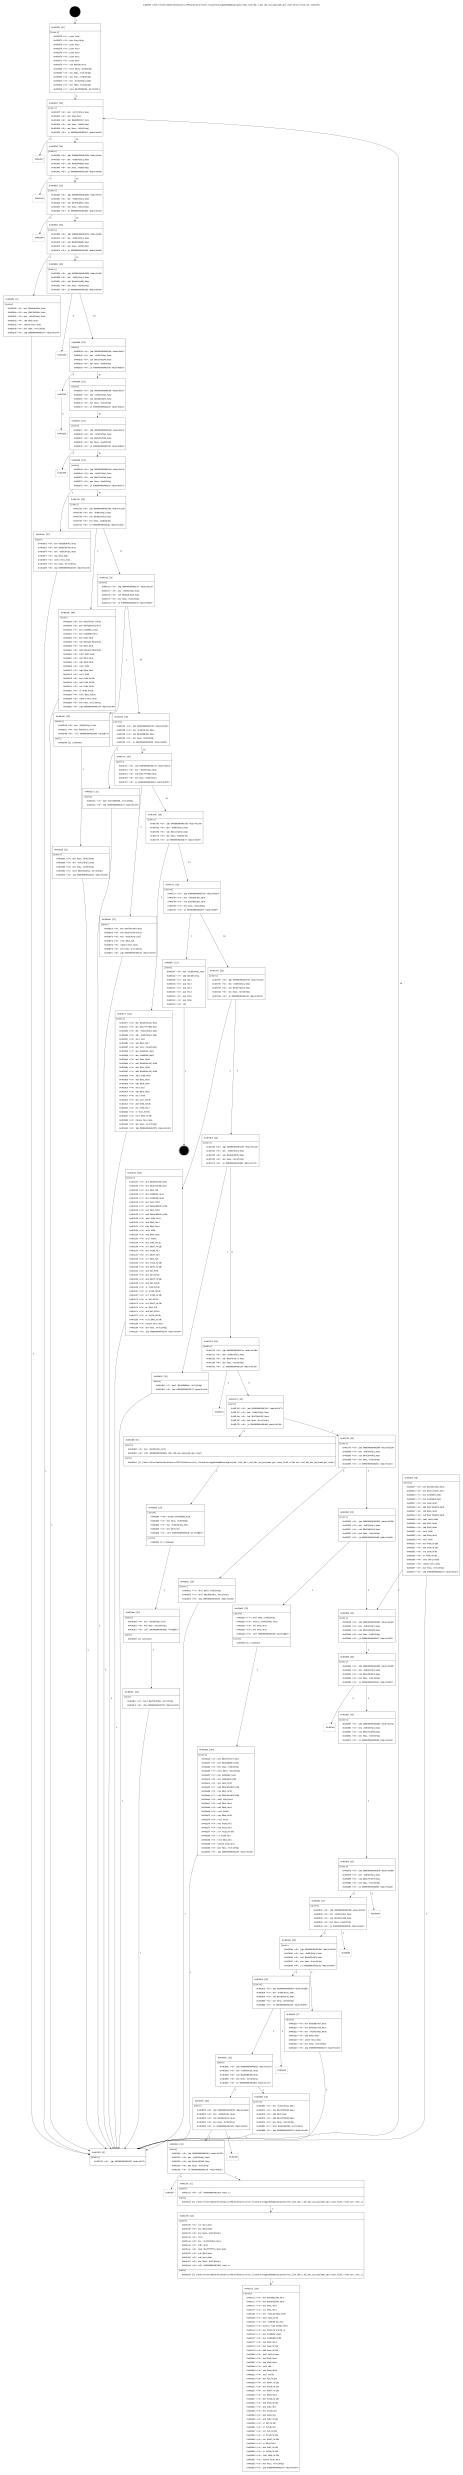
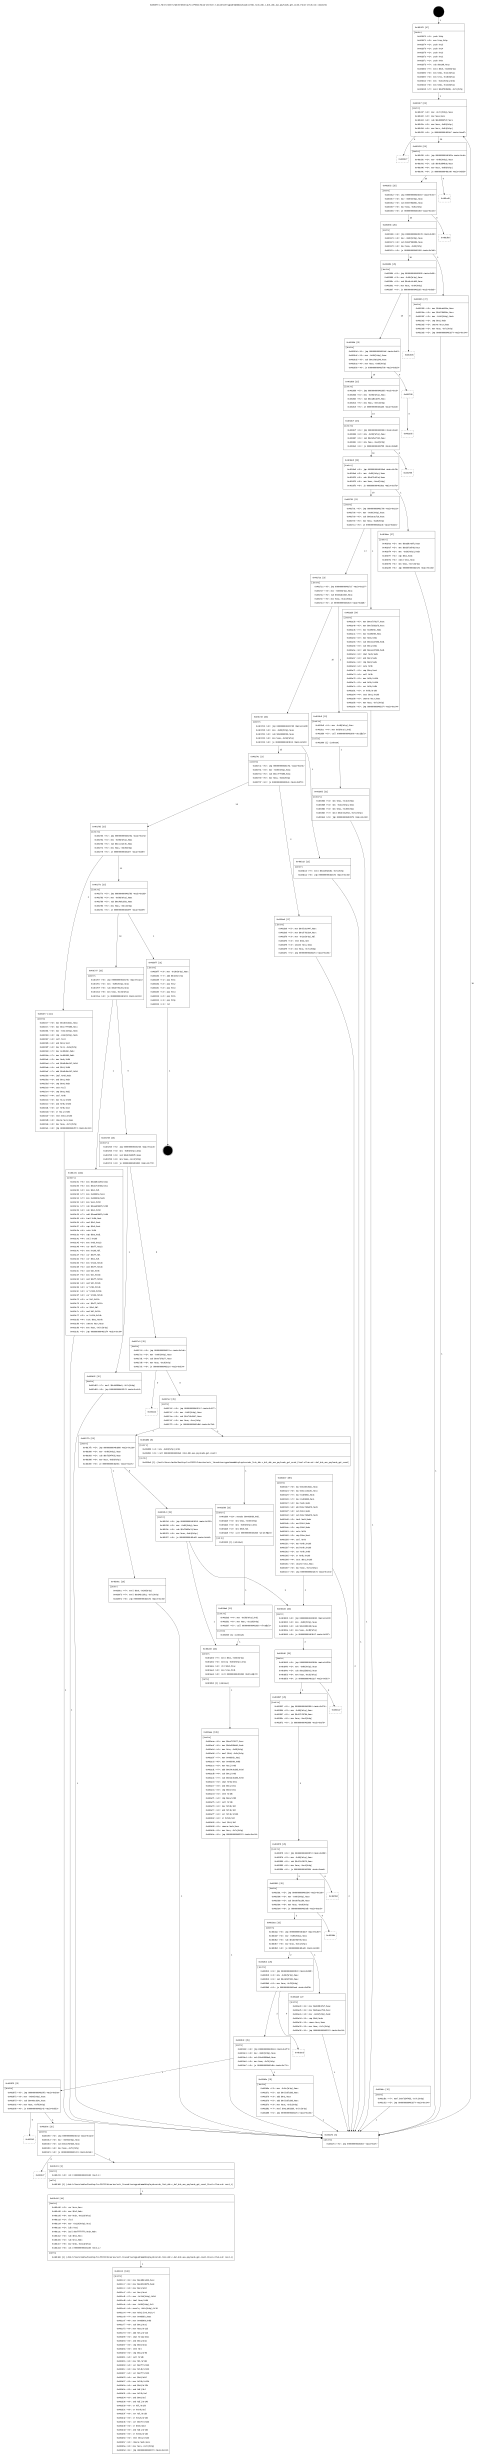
edge "0x401dad [15]" -> "0x401dbc [12]": now "0x401dad [15]" -> "0x401a93 [23]"
